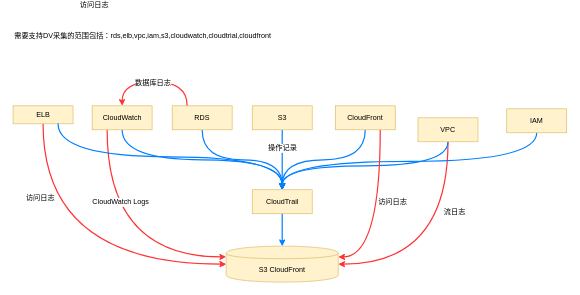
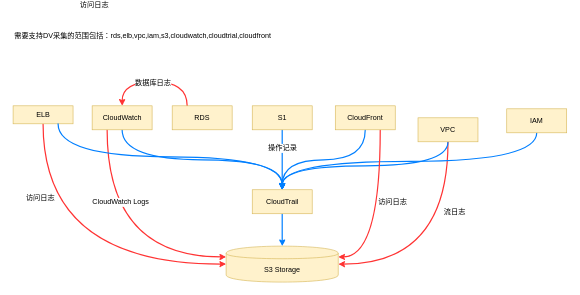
node "S3": label "S3" -> "S1"
edge "RDS" -> "CloudTrail": removed
node "S3 CloudFront": label "S3 CloudFront" -> "S3 Storage"
